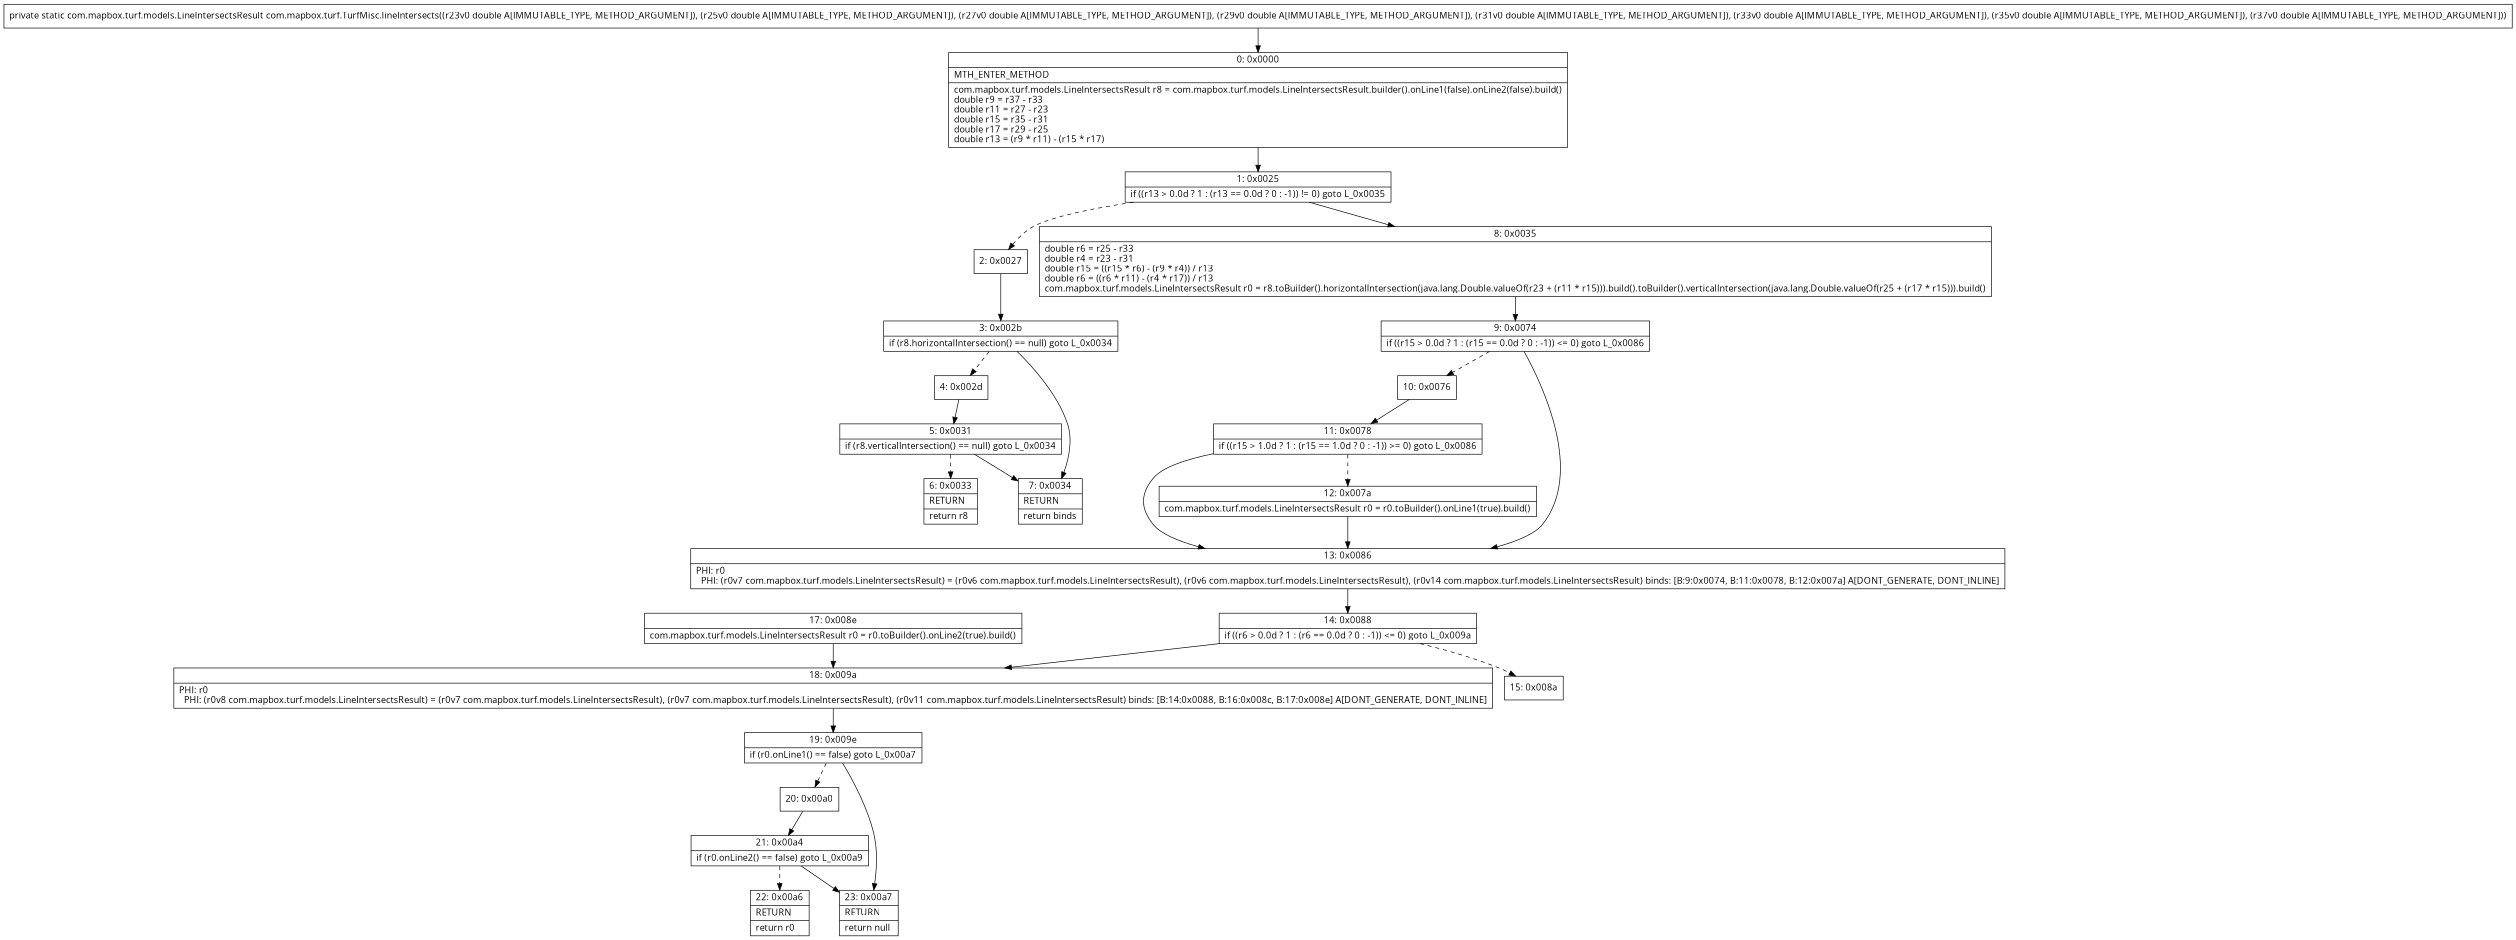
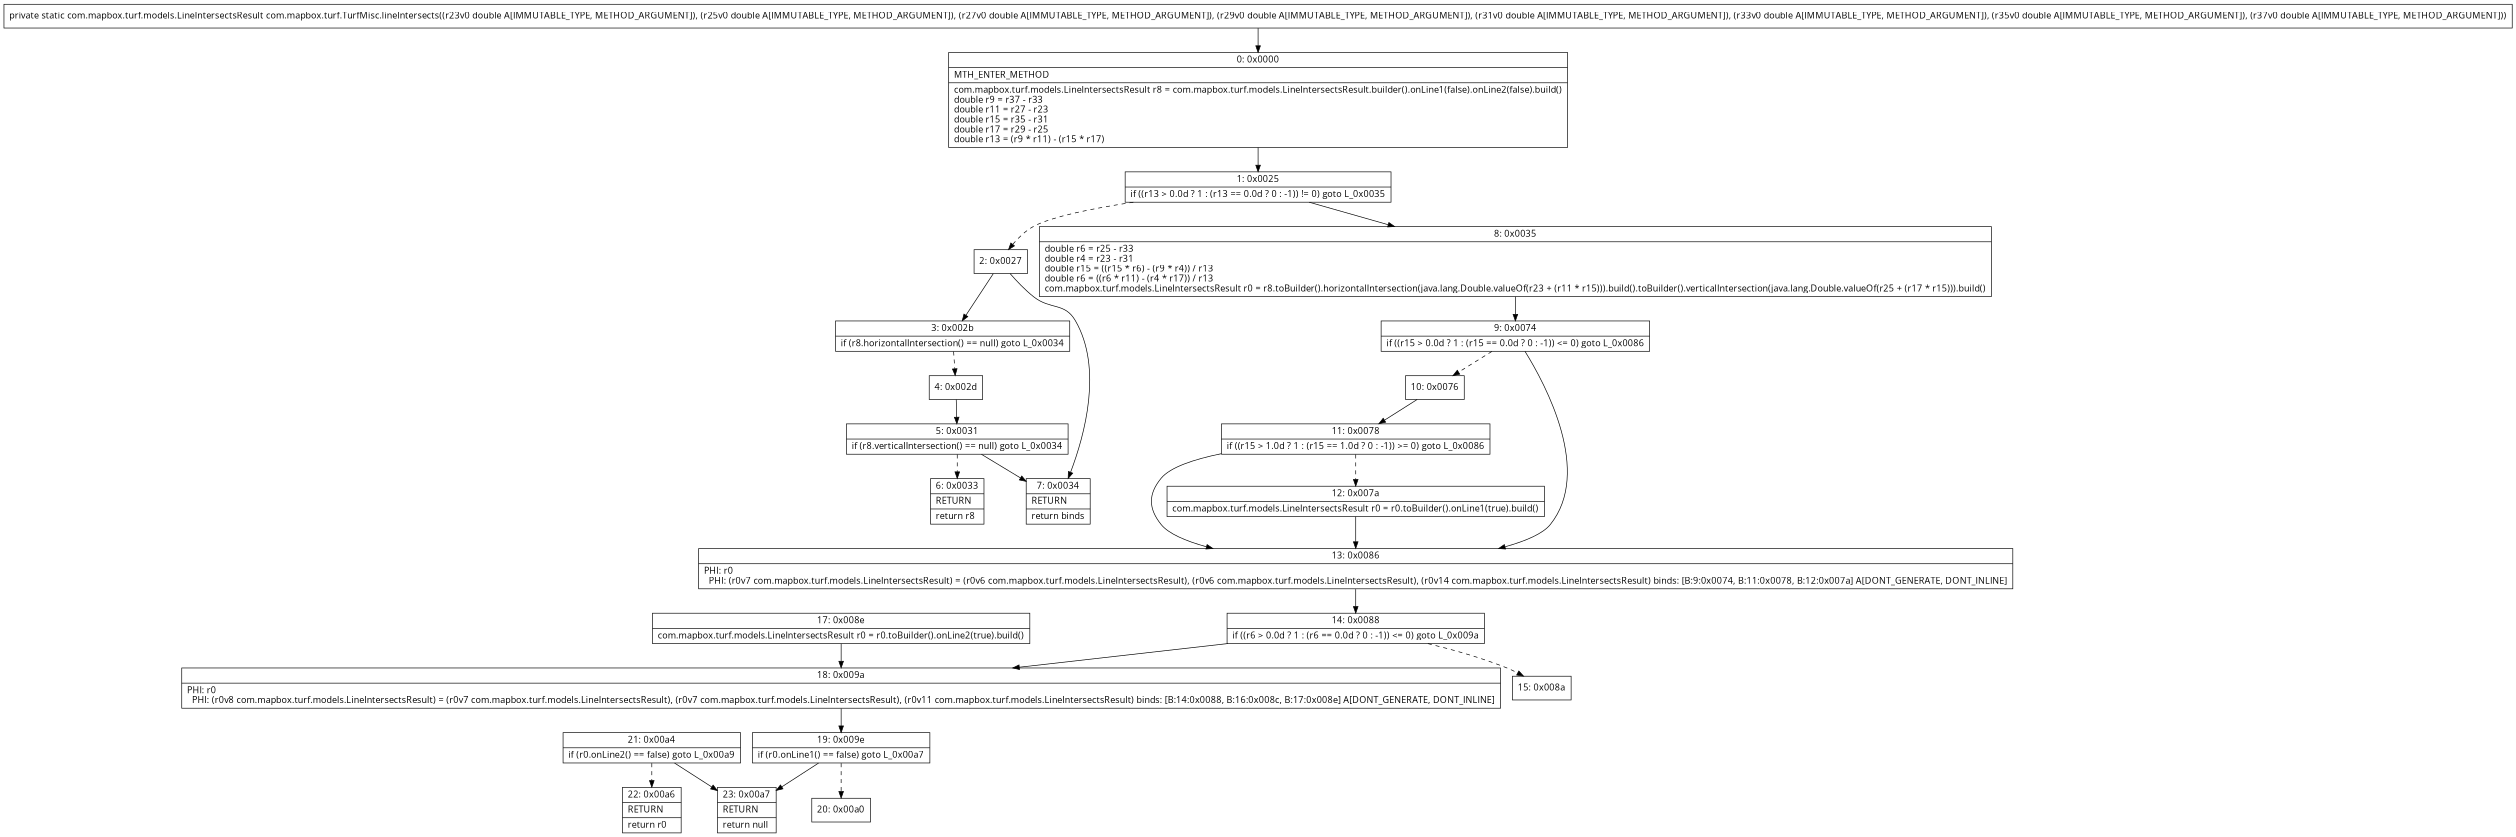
edge "3: 0x002b" -> "7: 0x0034": now "2: 0x0027" -> "7: 0x0034"
edge "20: 0x00a0" -> "21: 0x00a4": removed
